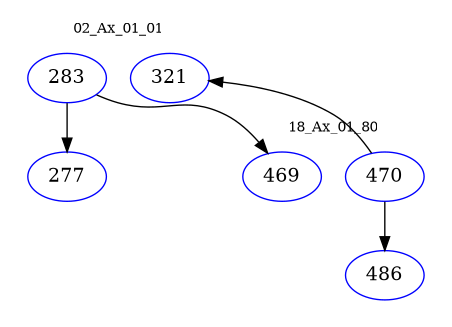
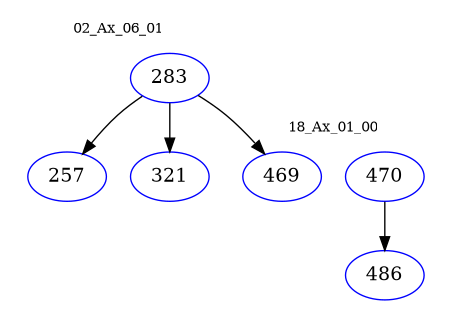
cluster "02_Ax_01_01": label "02_Ax_01_01" -> "02_Ax_06_01"
edge "470" -> "321": now "283" -> "321"
cluster "18_Ax_01_80": label "18_Ax_01_80" -> "18_Ax_01_00"
node "277": label "277" -> "257"
